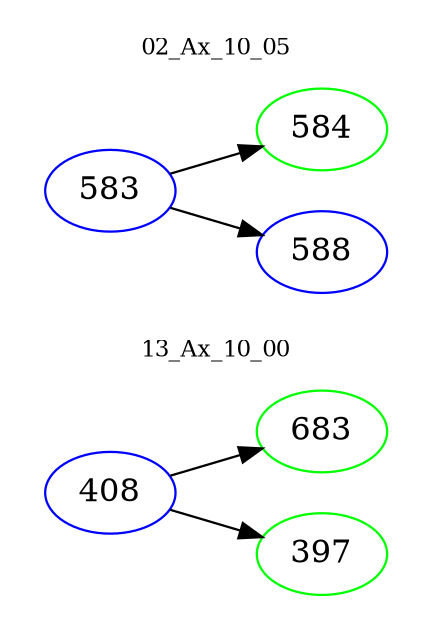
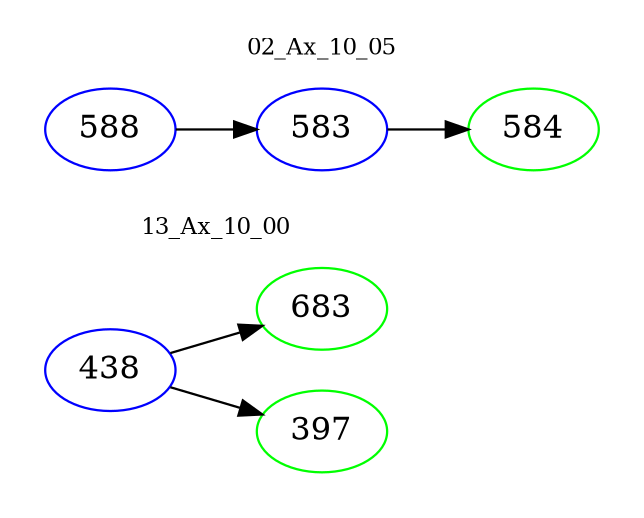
edge "583" -> "588": reversed
node "408": label "408" -> "438"
